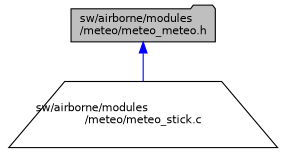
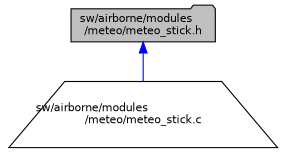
node "sw/airborne/modules /meteo/meteo_meteo.h": label "sw/airborne/modules /meteo/meteo_meteo.h" -> "sw/airborne/modules /meteo/meteo_stick.h"
